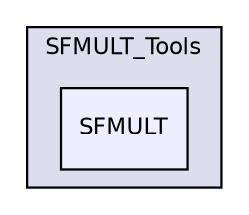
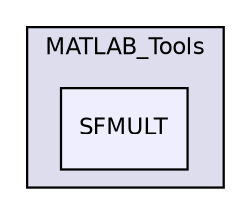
cluster "SFMULT_Tools": label "SFMULT_Tools" -> "MATLAB_Tools"
